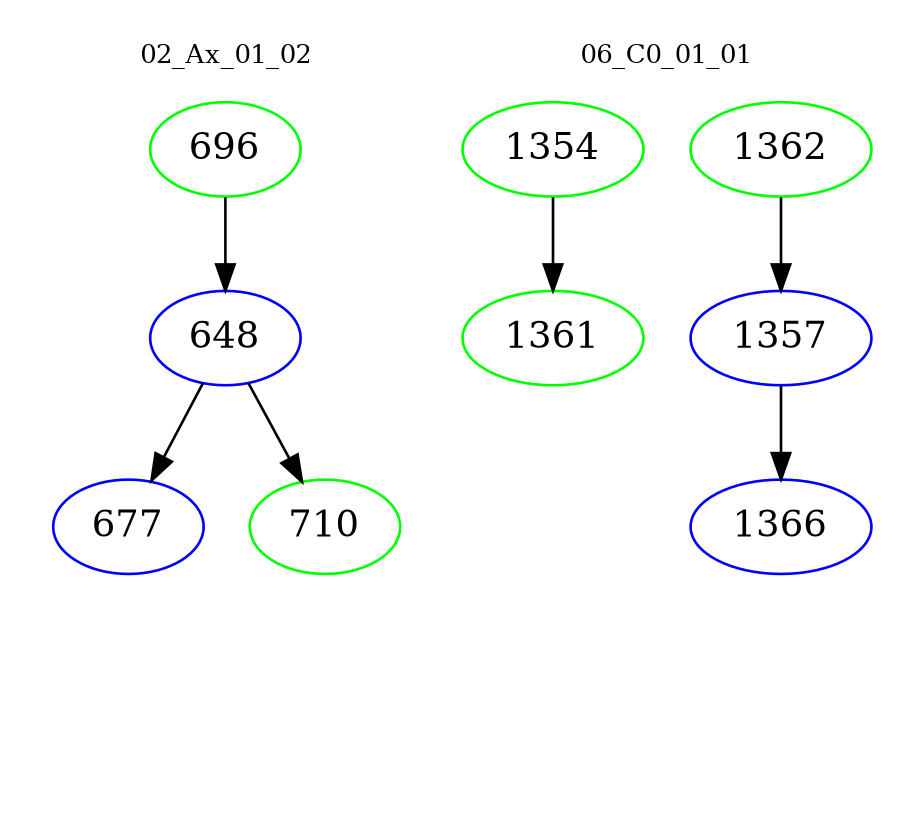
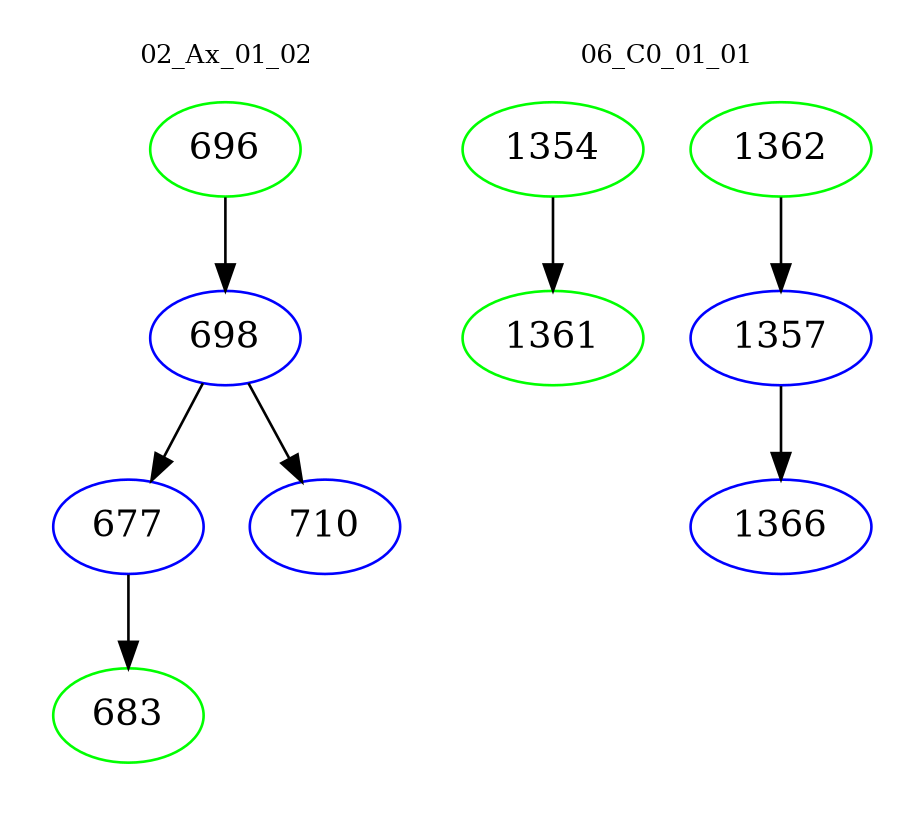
node "648": label "648" -> "698"
node "710": color green -> blue
node "683": added
